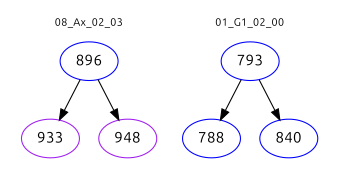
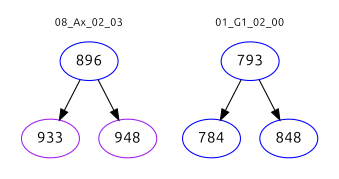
node "788": label "788" -> "784"
node "840": label "840" -> "848"
